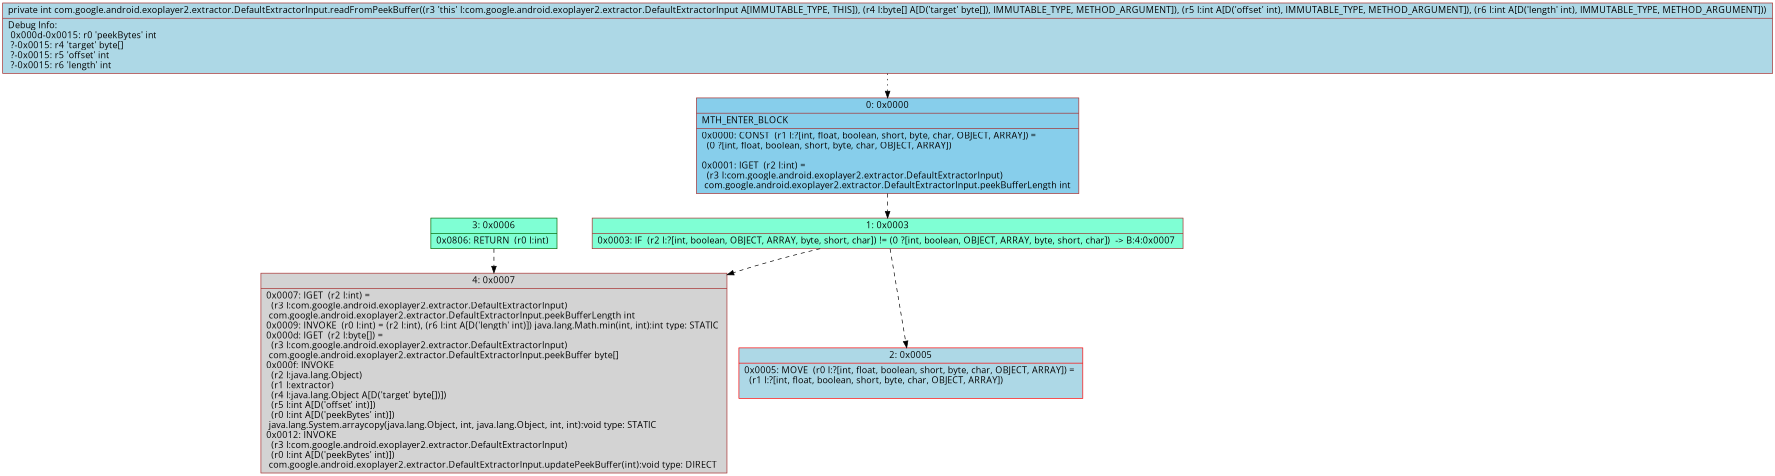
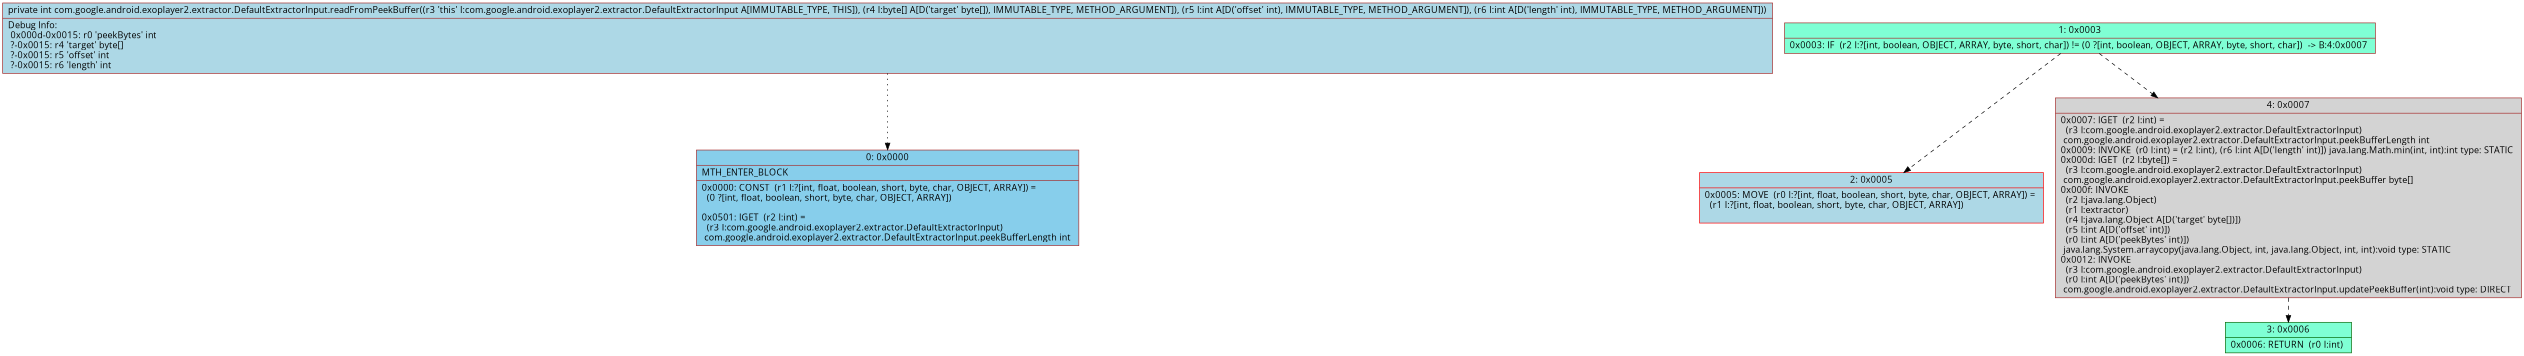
node "0: 0x0000": text "0x0001: IGET  (r2 I:int) =" -> "0x0501: IGET  (r2 I:int) ="
edge "0: 0x0000" -> "1: 0x0003": removed
node "3: 0x0006": text "0x0806: RETURN  (r0 I:int)" -> "0x0006: RETURN  (r0 I:int)"
edge "3: 0x0006" -> "4: 0x0007": reversed
